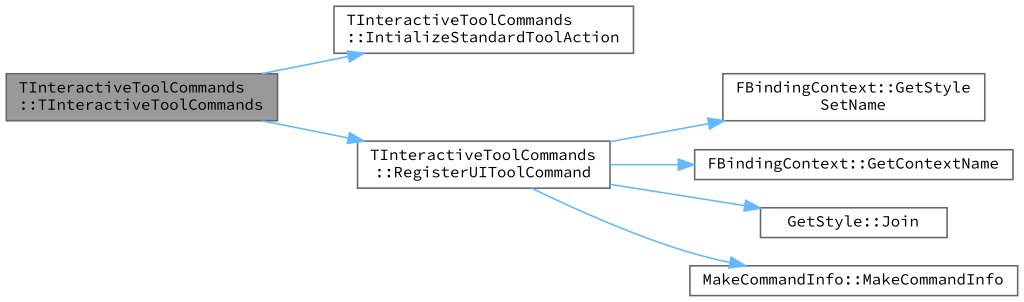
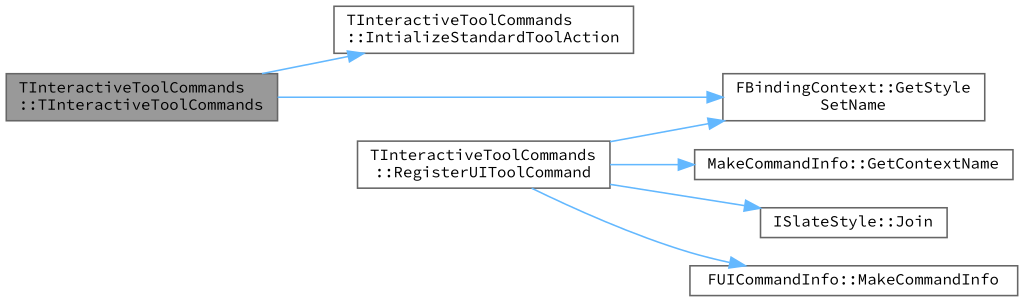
edge "TInteractiveToolCommands ::TInteractiveToolCommands" -> "TInteractiveToolCommands ::RegisterUIToolCommand": now "TInteractiveToolCommands ::TInteractiveToolCommands" -> "FBindingContext::GetStyle SetName"
node "FBindingContext::GetContextName": label "FBindingContext::GetContextName" -> "MakeCommandInfo::GetContextName"
node "GetStyle::Join": label "GetStyle::Join" -> "ISlateStyle::Join"
node "MakeCommandInfo::MakeCommandInfo": label "MakeCommandInfo::MakeCommandInfo" -> "FUICommandInfo::MakeCommandInfo"
